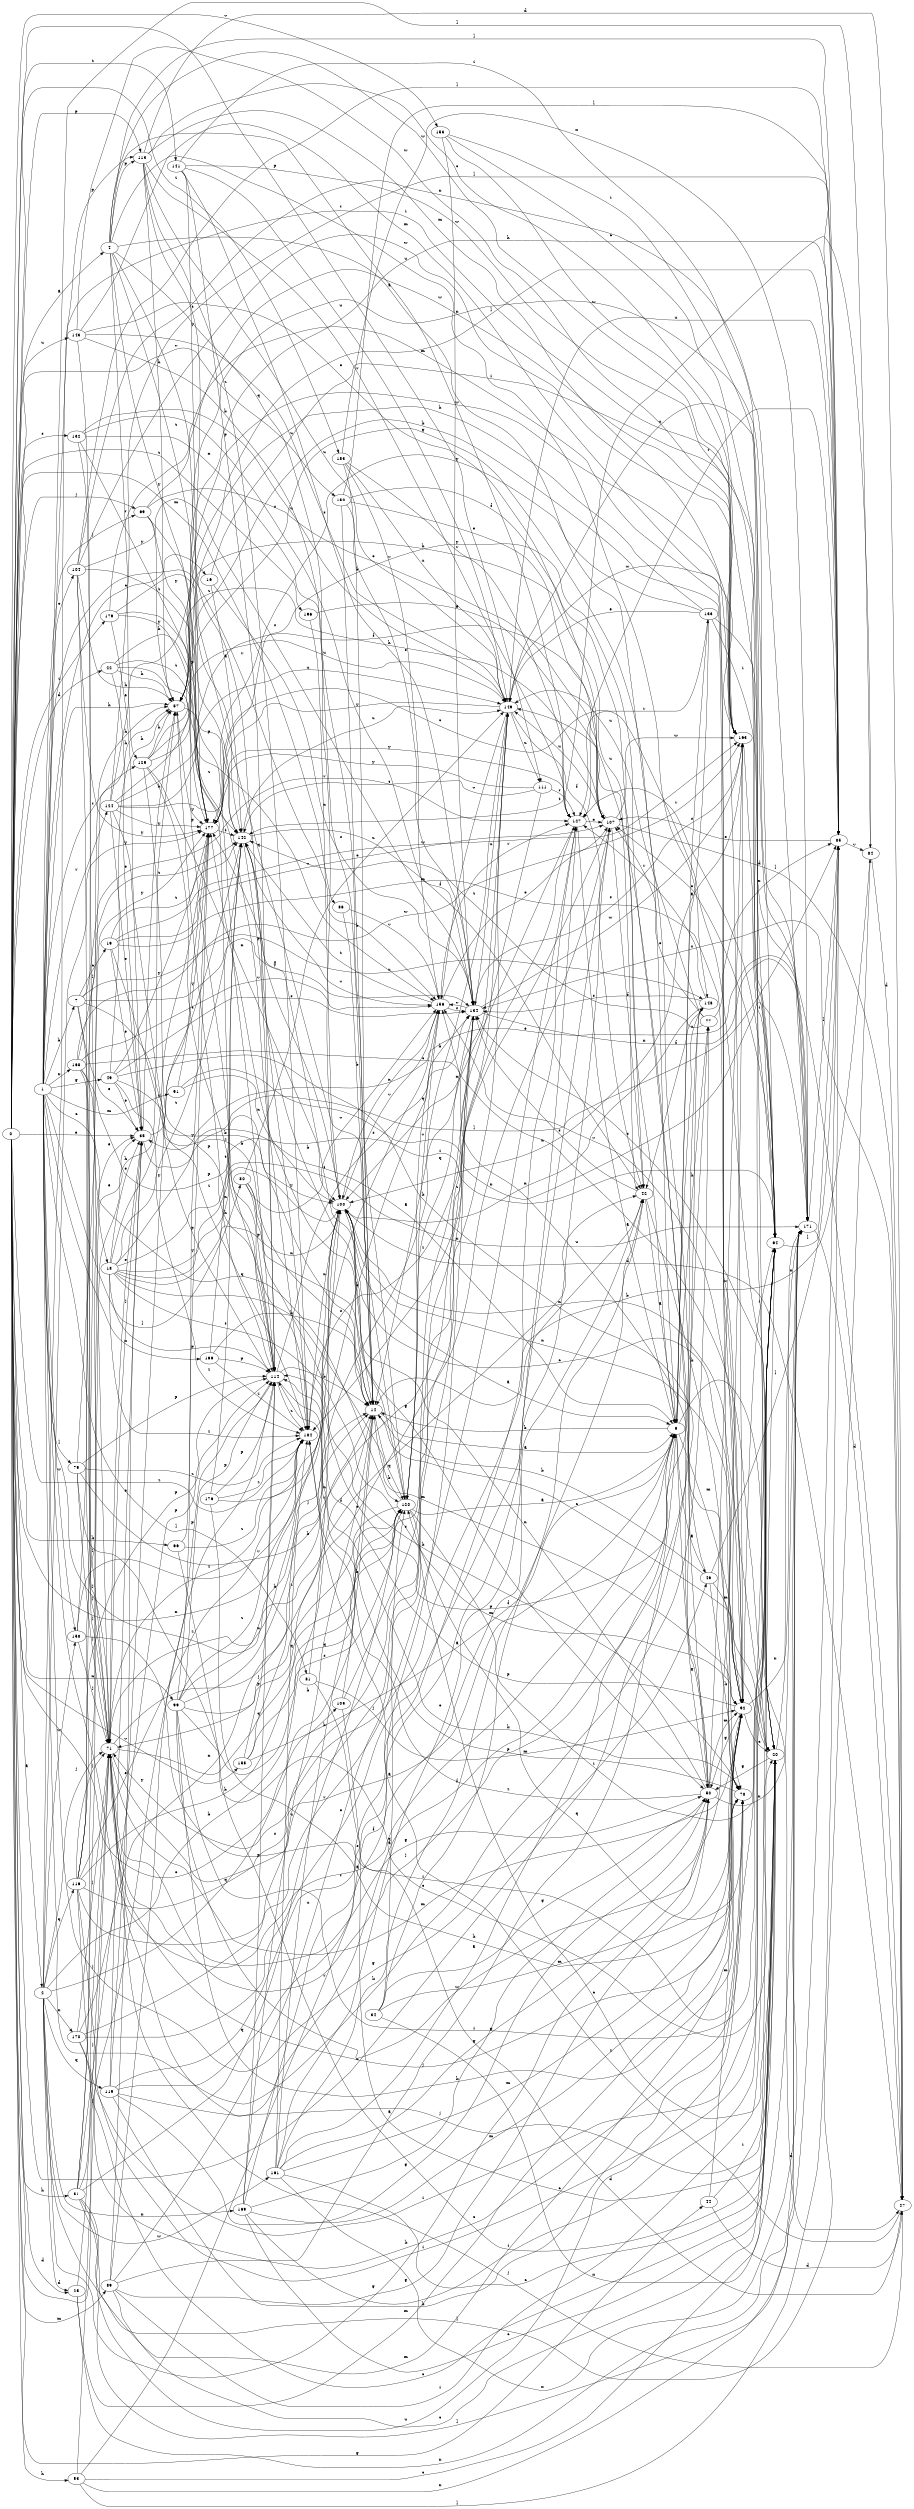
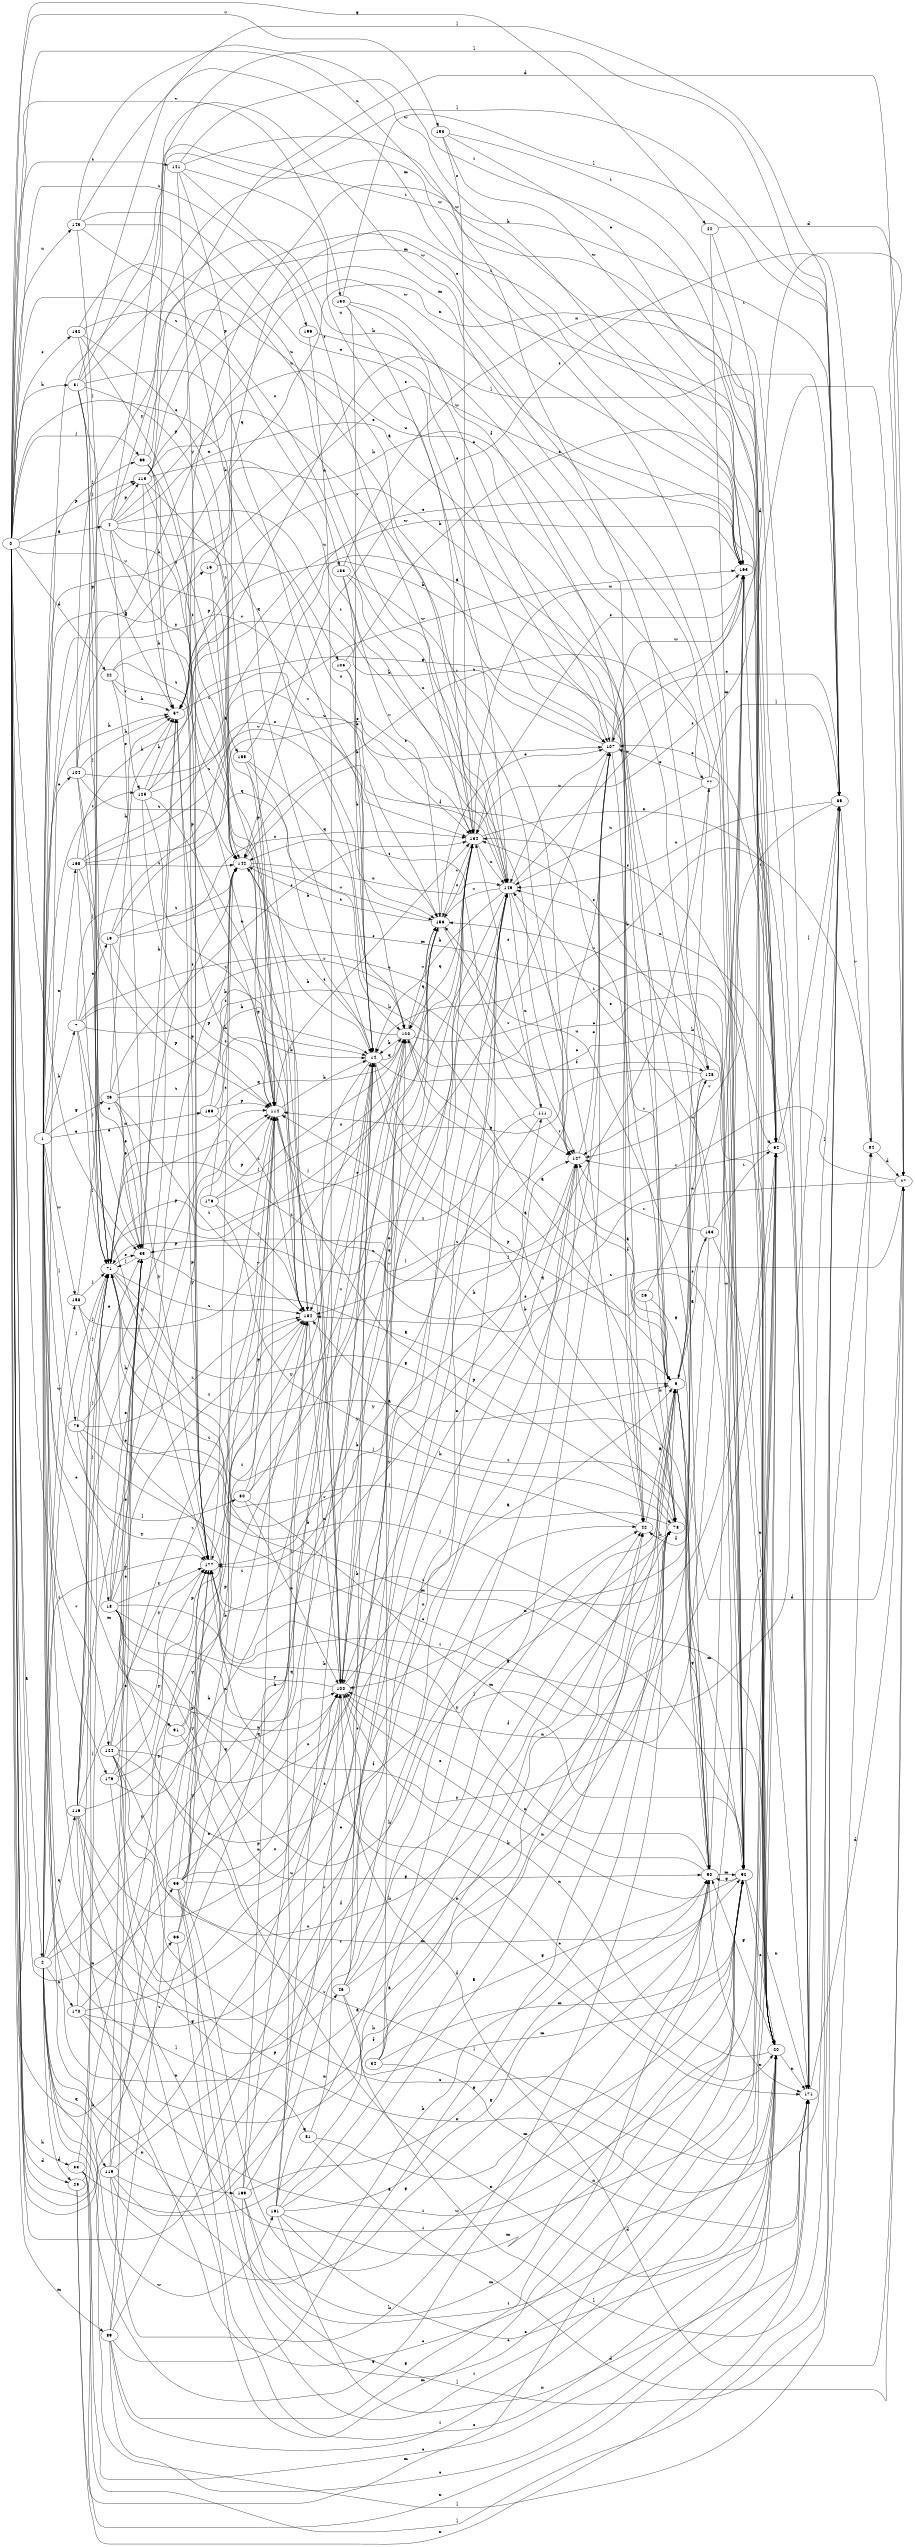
edge "4" -> "177": removed, label "y"
node "86": removed
edge "42" -> "134": now "111" -> "134"
edge "168" -> "100": now "168" -> "114"
node "26": added
edge "6" -> "46": reversed
edge "51" -> "78": label "u" -> "k"
